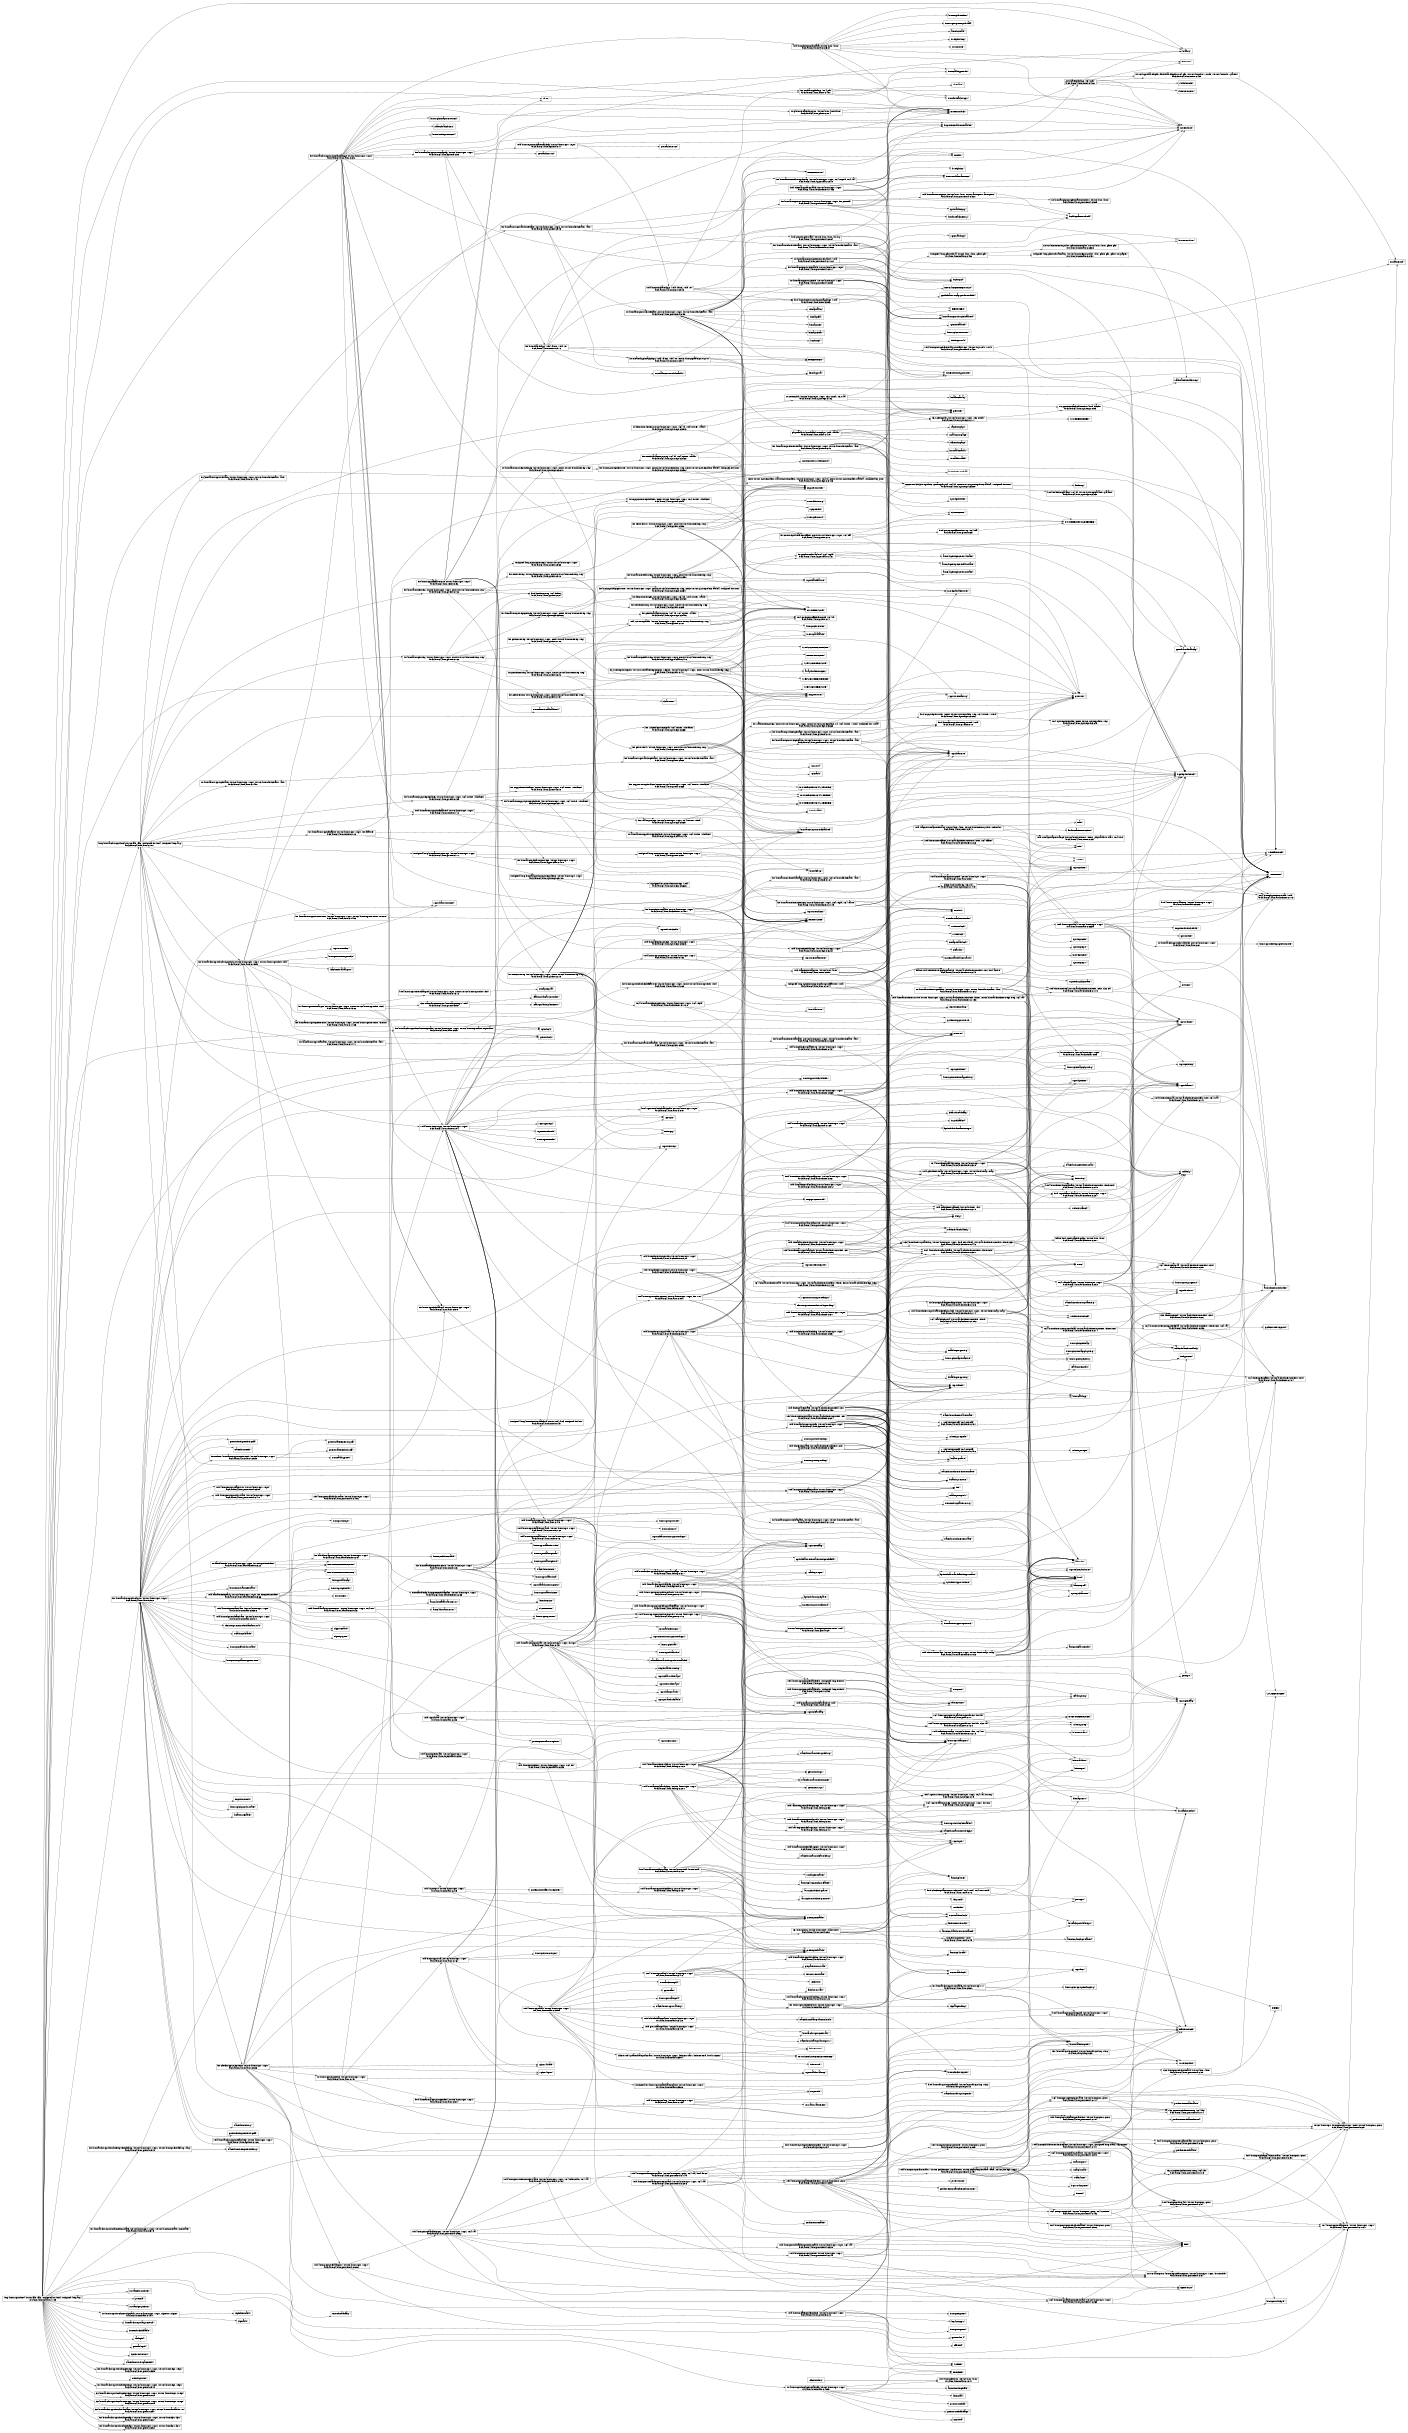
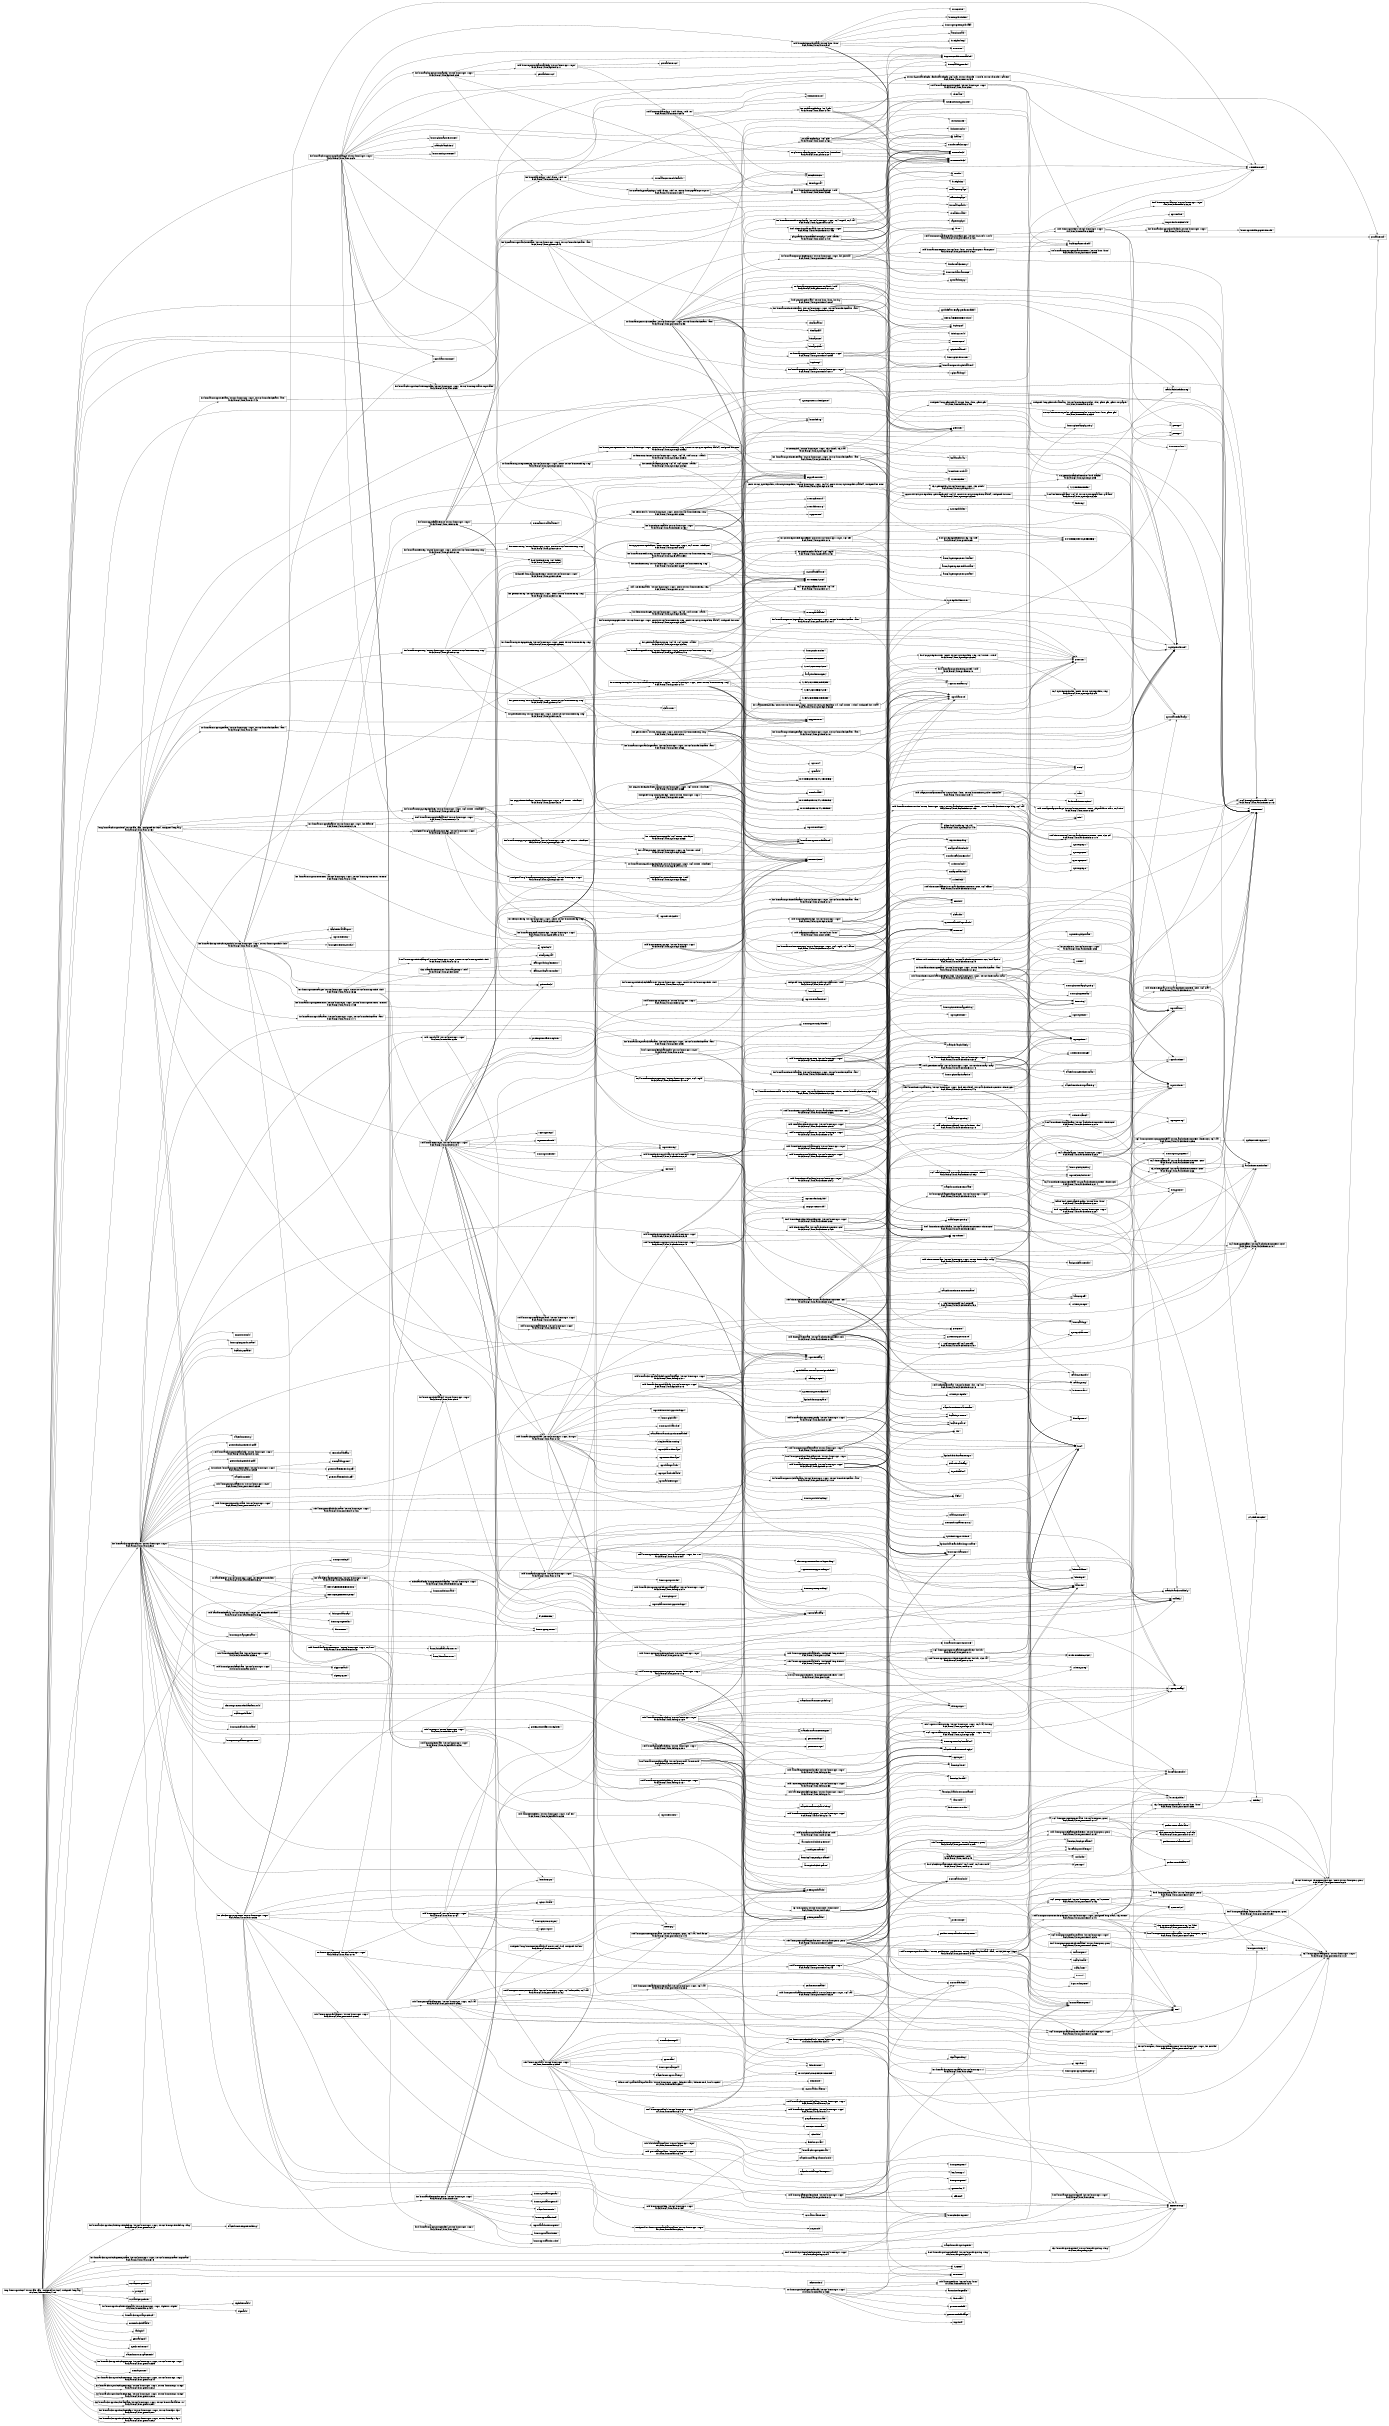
edge "kfree()" -> "int unshare_pfn_hyp (u64 pfn) arch/arm64/kvm/mmu.c:490": reversed
edge "mutex_unlock()" -> "int share_pfn_hyp (u64 pfn) arch/arm64/kvm/mmu.c:460": reversed
node "mmap_read_unlock()": added
edge "void flush_context (void) arch/arm64/kvm/vmid.c:45" -> "vmid2idx()": added
